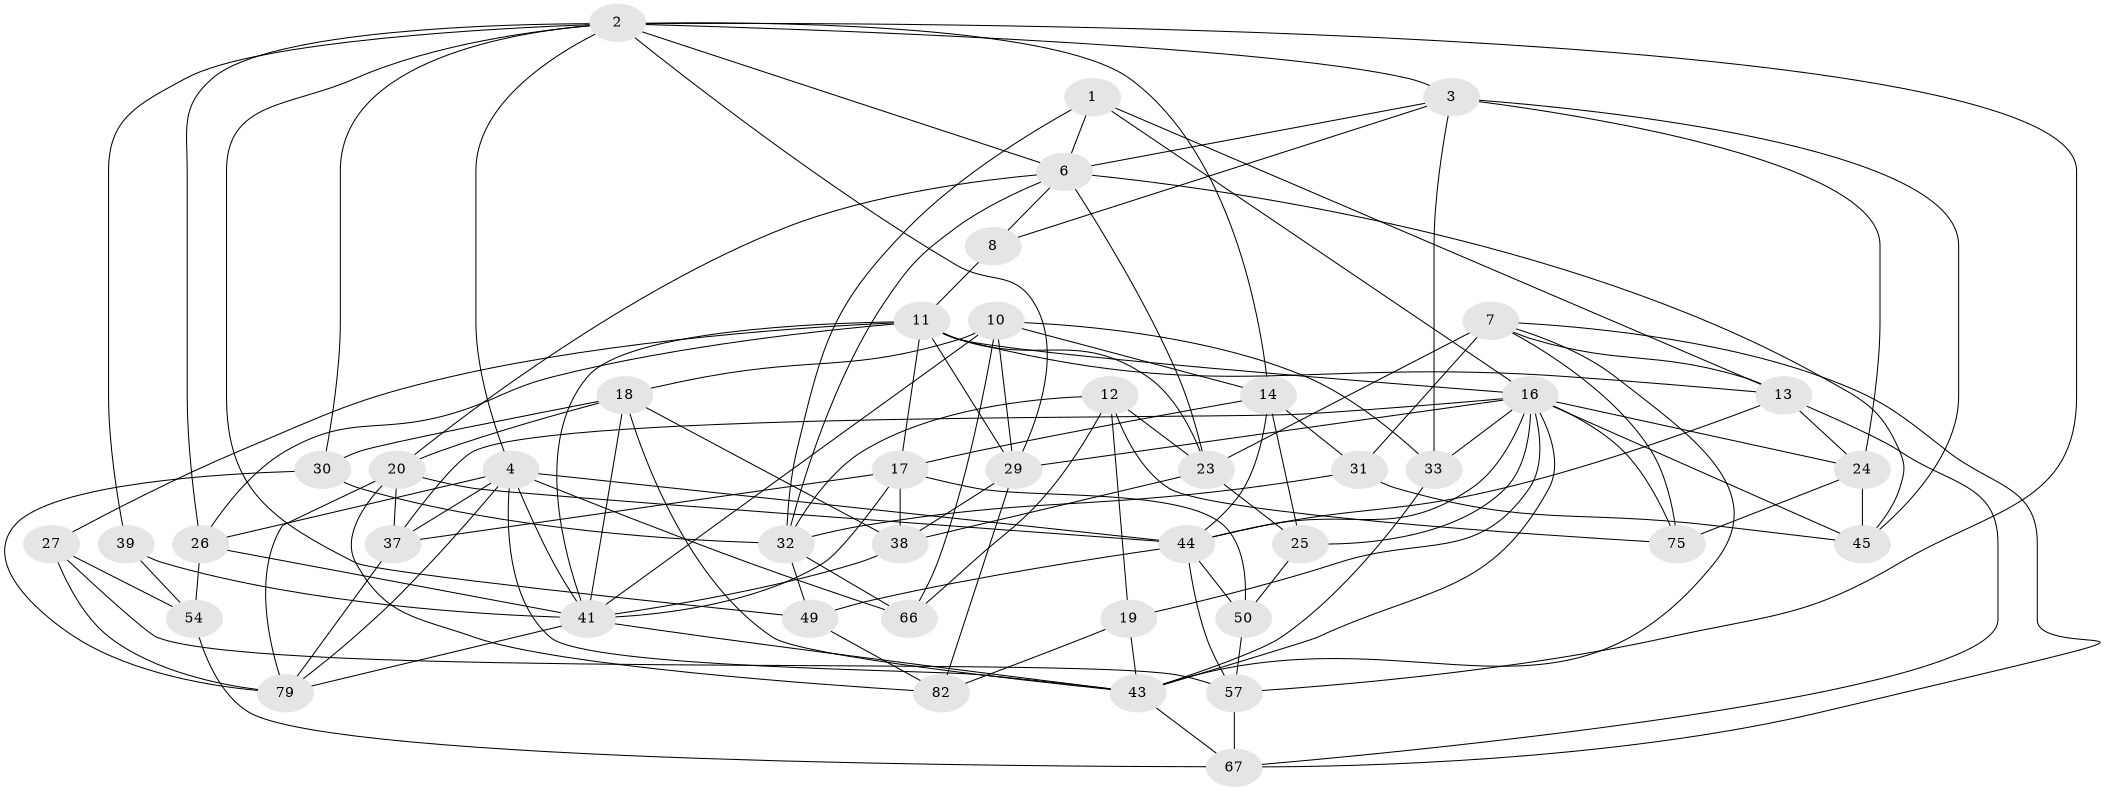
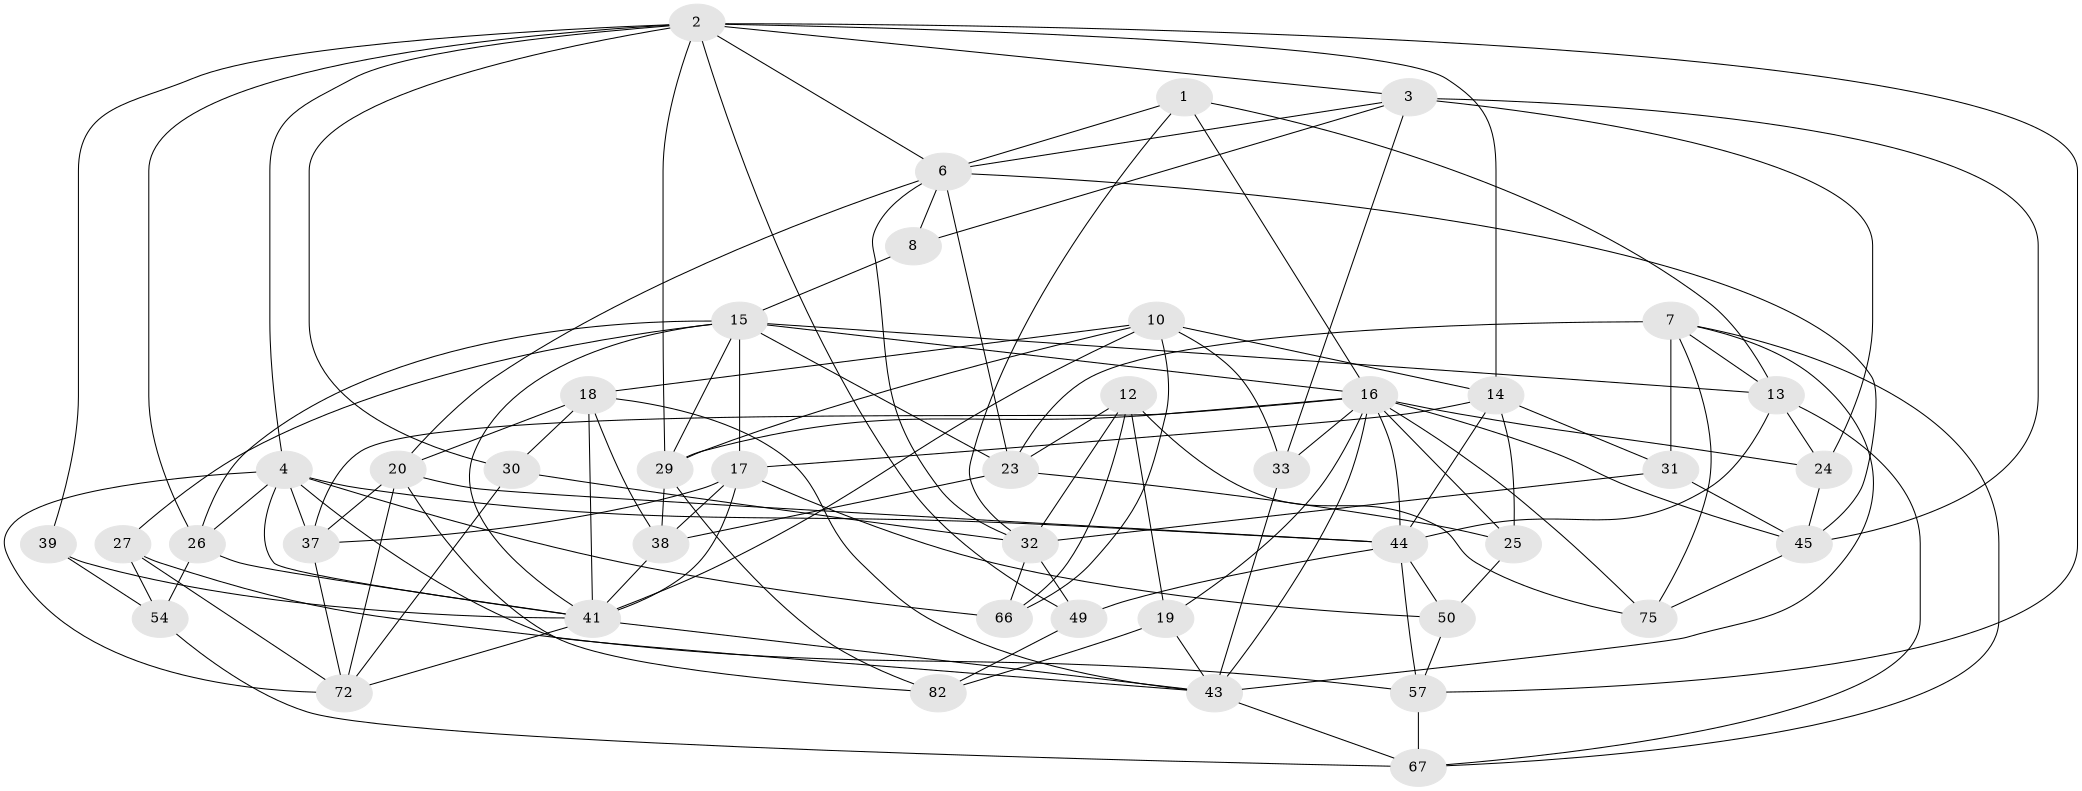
node "11": label "11" -> "15"
edge "24" -- "75": now "45" -- "75"
node "79": label "79" -> "72"
